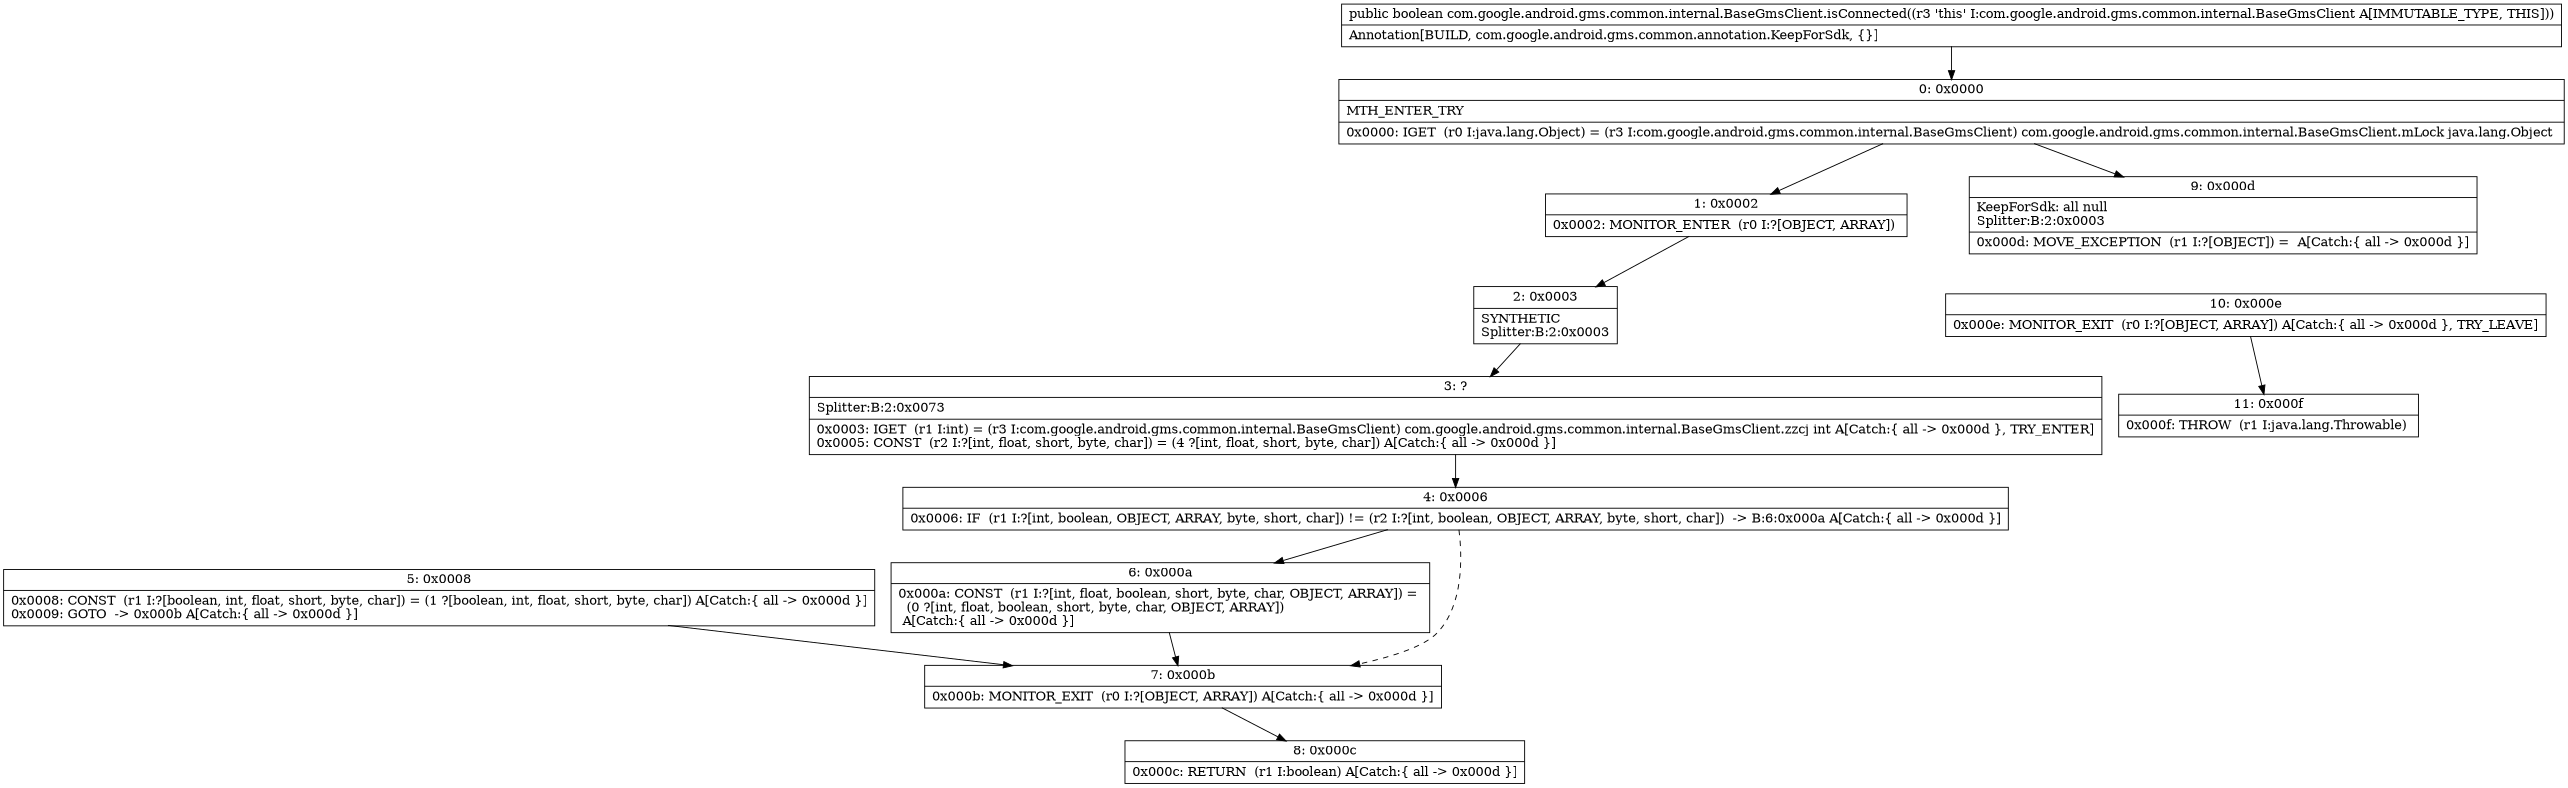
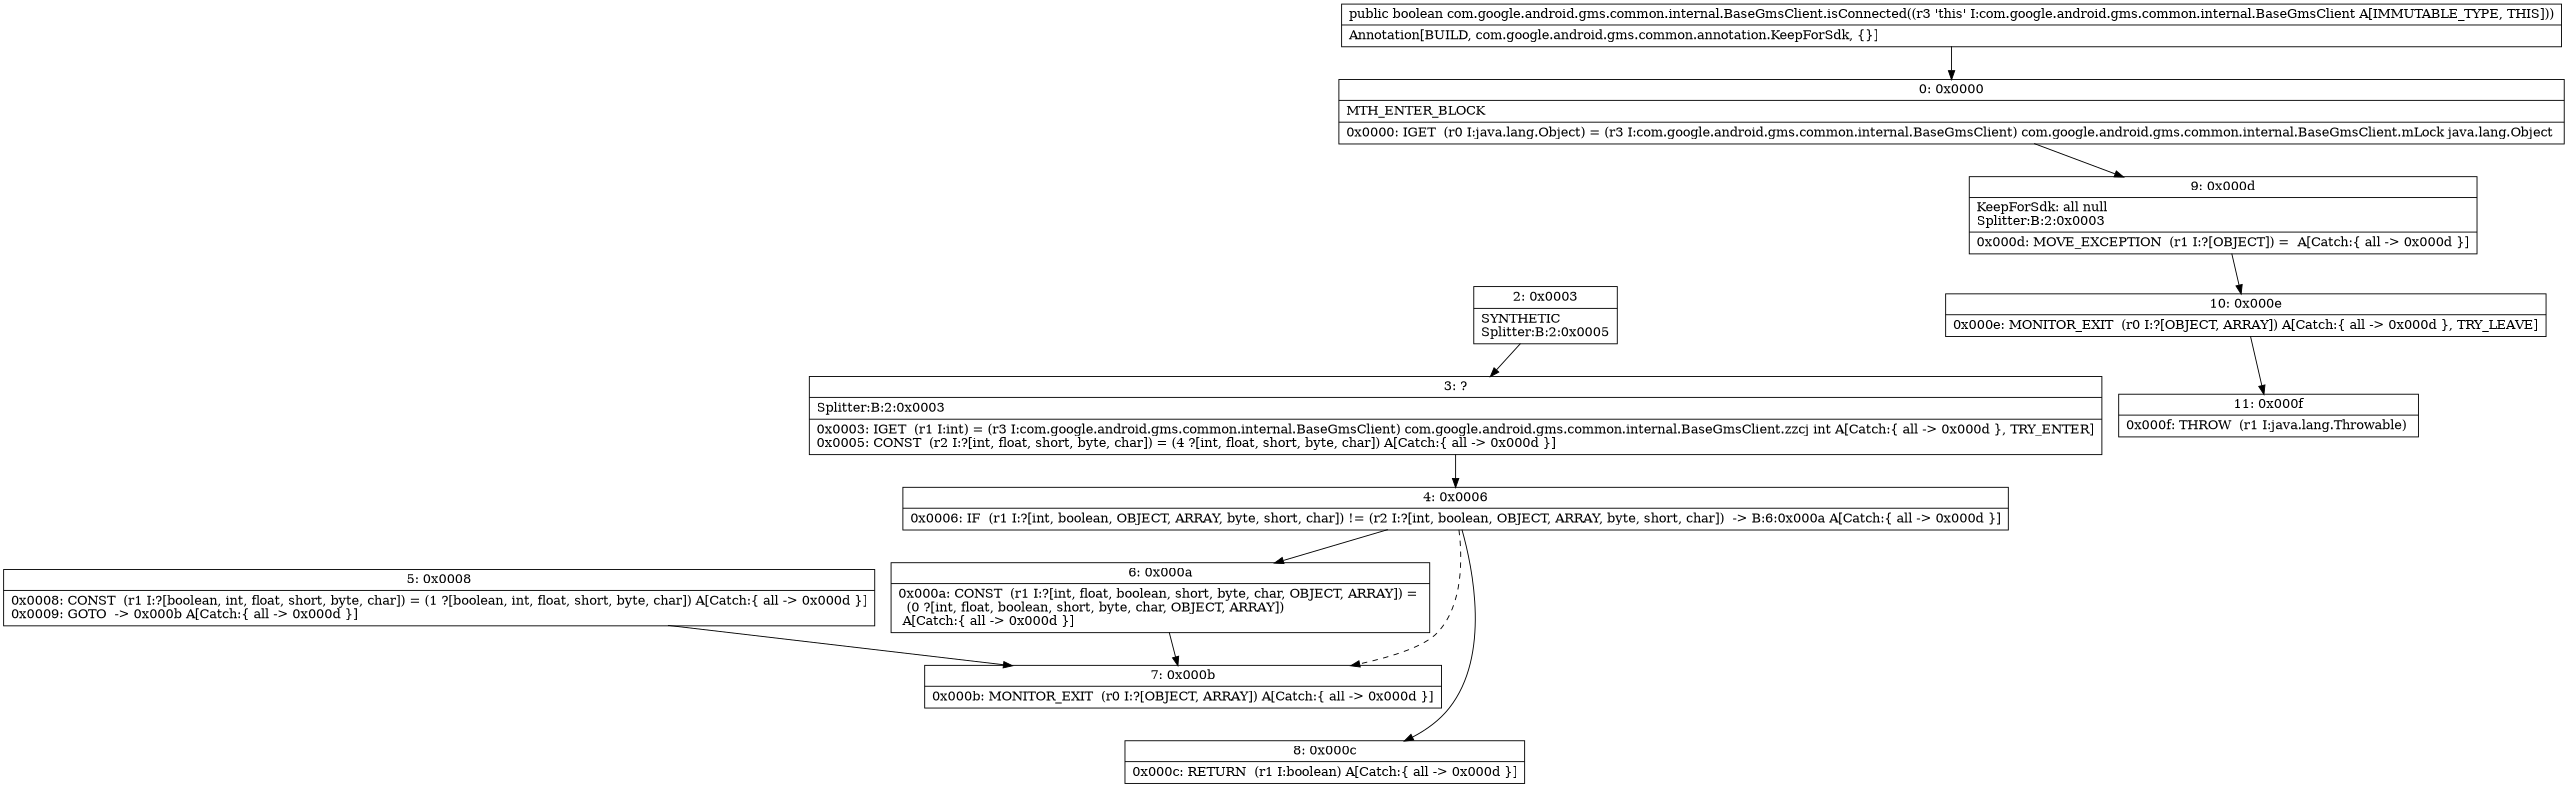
node "0: 0x0000": text "MTH_ENTER_TRY" -> "MTH_ENTER_BLOCK"
node "1: 0x0002": removed
edge "9: 0x000d" -> "10: 0x000e": added
node "2: 0x0003": text "Splitter:B:2:0x0003" -> "Splitter:B:2:0x0005"
node "3: ?": text "Splitter:B:2:0x0073" -> "Splitter:B:2:0x0003"
edge "7: 0x000b" -> "8: 0x000c": now "4: 0x0006" -> "8: 0x000c"
